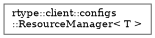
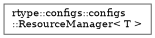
node "rtype::client::configs ::ResourceManager< T >": label "rtype::client::configs ::ResourceManager< T >" -> "rtype::configs::configs ::ResourceManager< T >"
